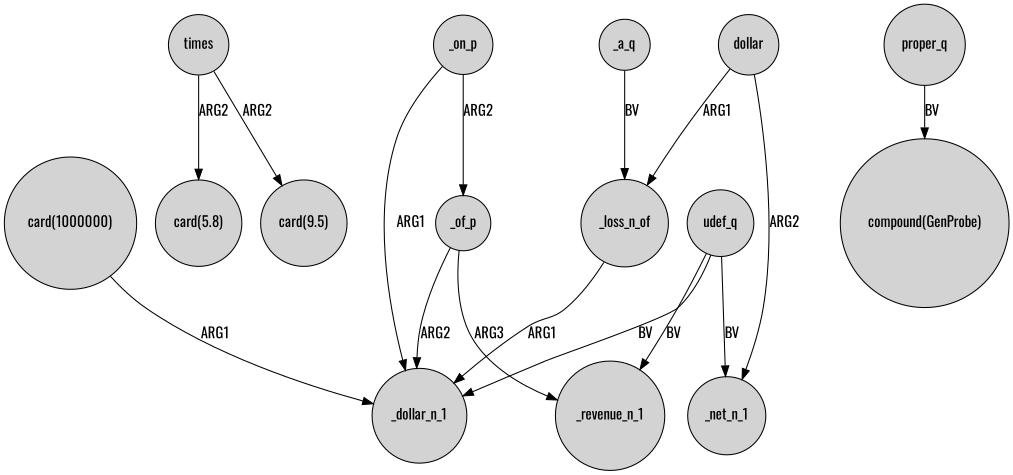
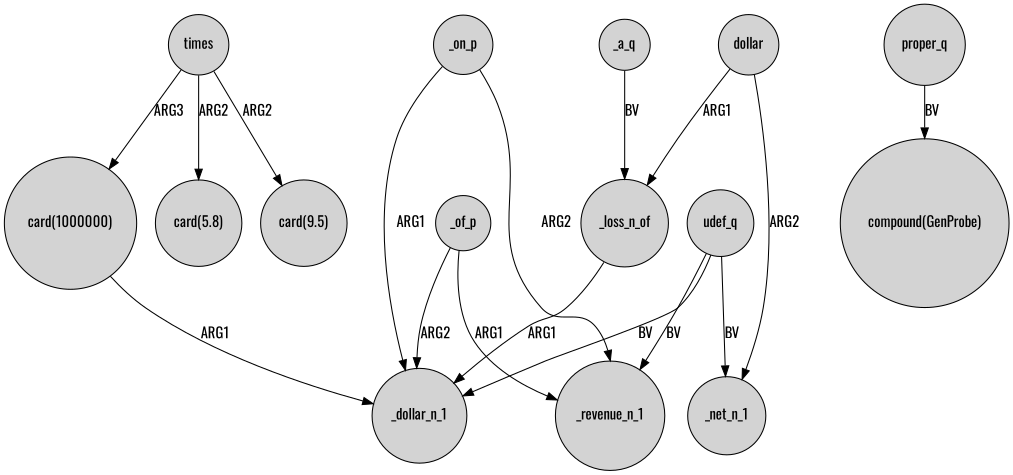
edge "times" -> "card(1000000)": added, label "ARG3"
edge "_on_p" -> "_of_p": now "_on_p" -> "_revenue_n_1"
edge "_of_p" -> "_revenue_n_1": label "ARG3" -> "ARG1"
